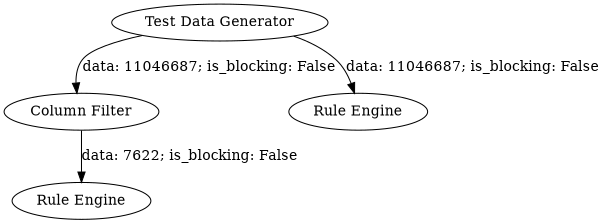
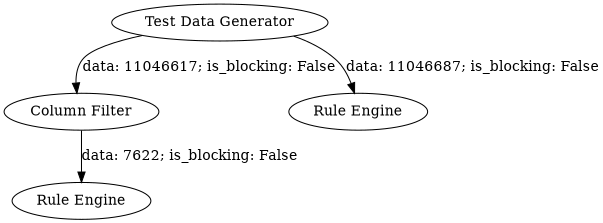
edge "Test Data Generator" -> "Column Filter": label "data: 11046687; is_blocking: False" -> "data: 11046617; is_blocking: False"
